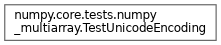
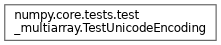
node "numpy.core.tests.numpy _multiarray.TestUnicodeEncoding": label "numpy.core.tests.numpy _multiarray.TestUnicodeEncoding" -> "numpy.core.tests.test _multiarray.TestUnicodeEncoding"
